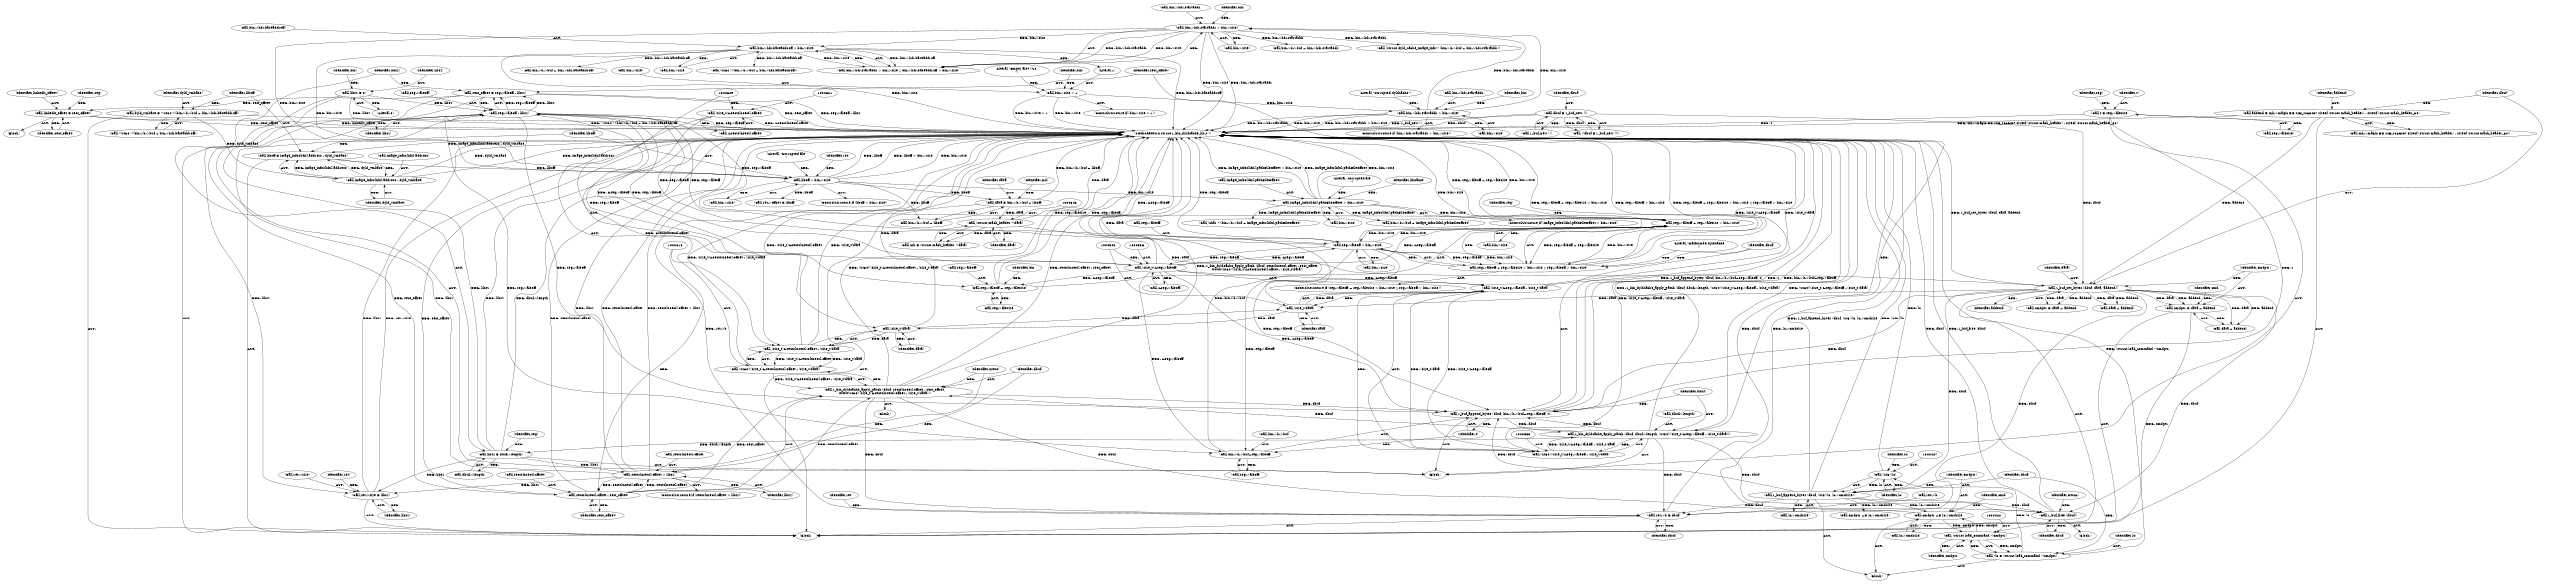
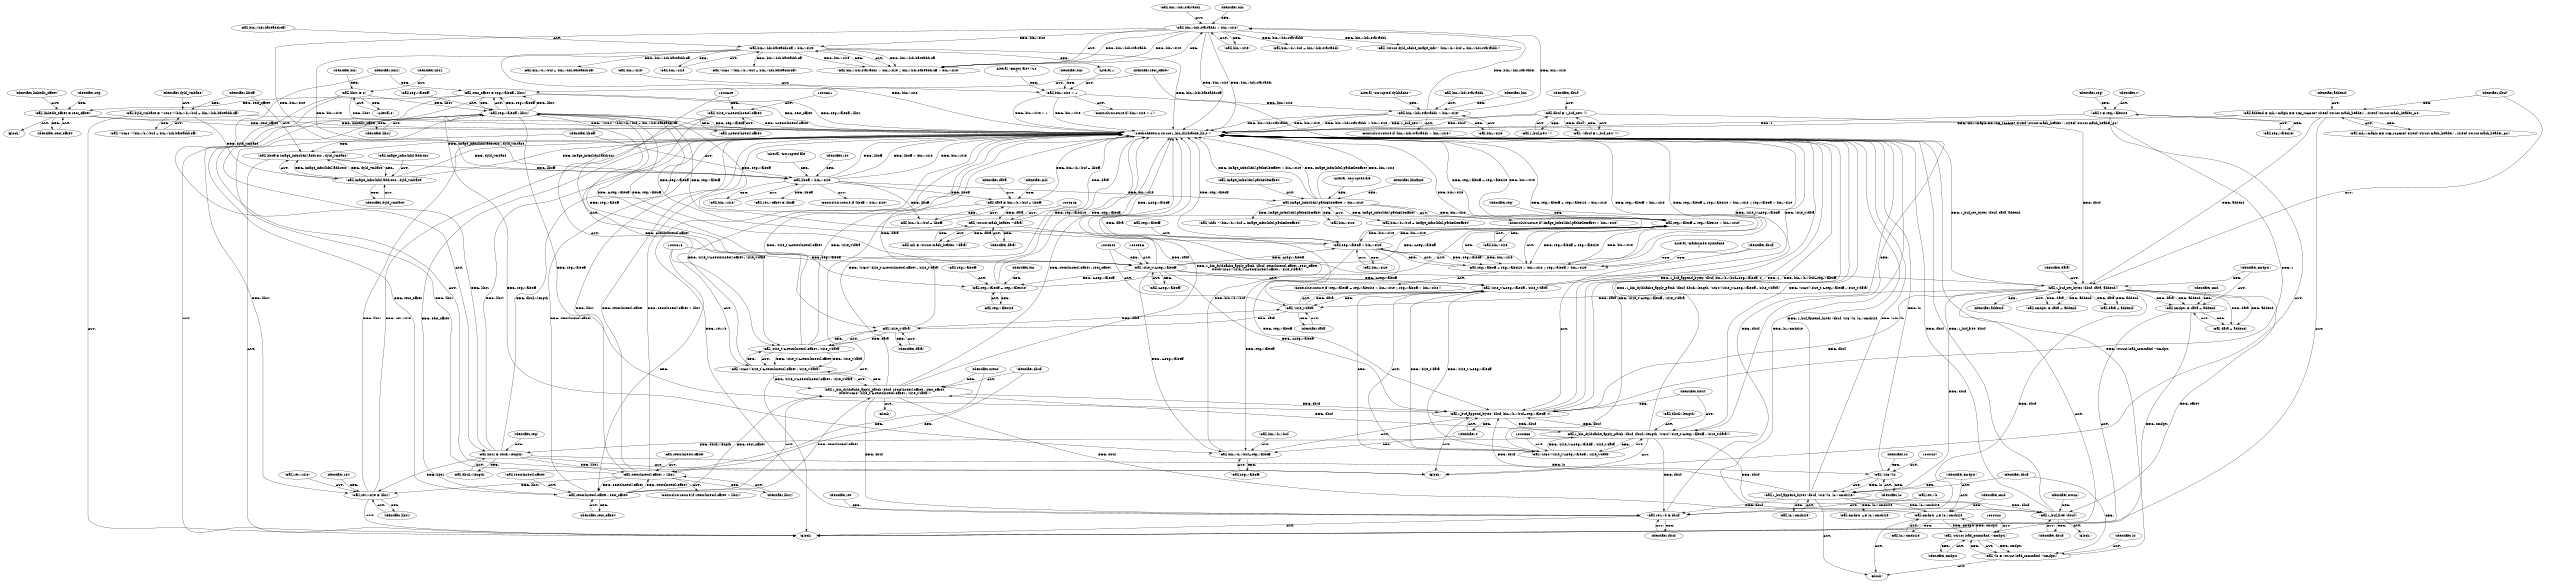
edge "(Call,seg->fileoff > bin->size)" -> "(Call,(size_t)&seg->fileoff)": now "1000618" -> "(Call,(size_t)&seg->fileoff)"
edge "(Call,r_buf_set_bytes (dbuf, data, addend))" -> "(Call,r_buf_free (dbuf))": label "DDG: dbuf" -> "DDG: offset"
edge "(Call,*lc = (struct load_command *)cmdptr)" -> "(Call,(ut8*)lc)": now "(Call,libsz = dbuf->length)" -> "(Call,(ut8*)lc)"
